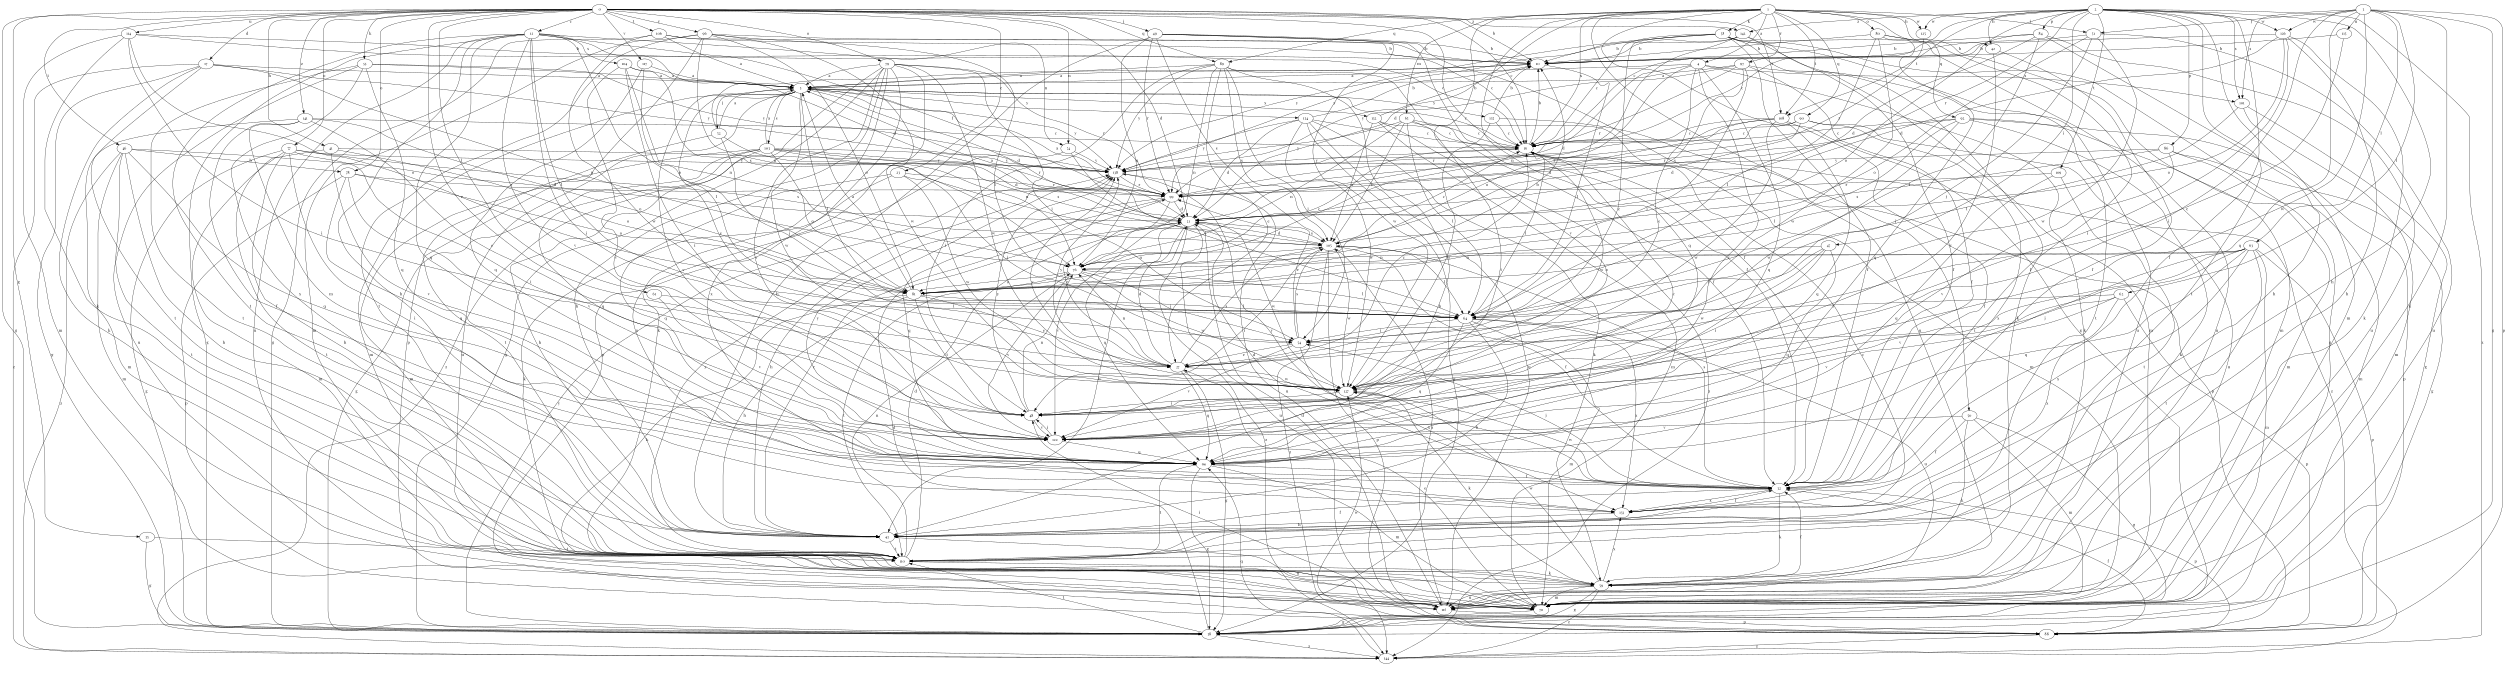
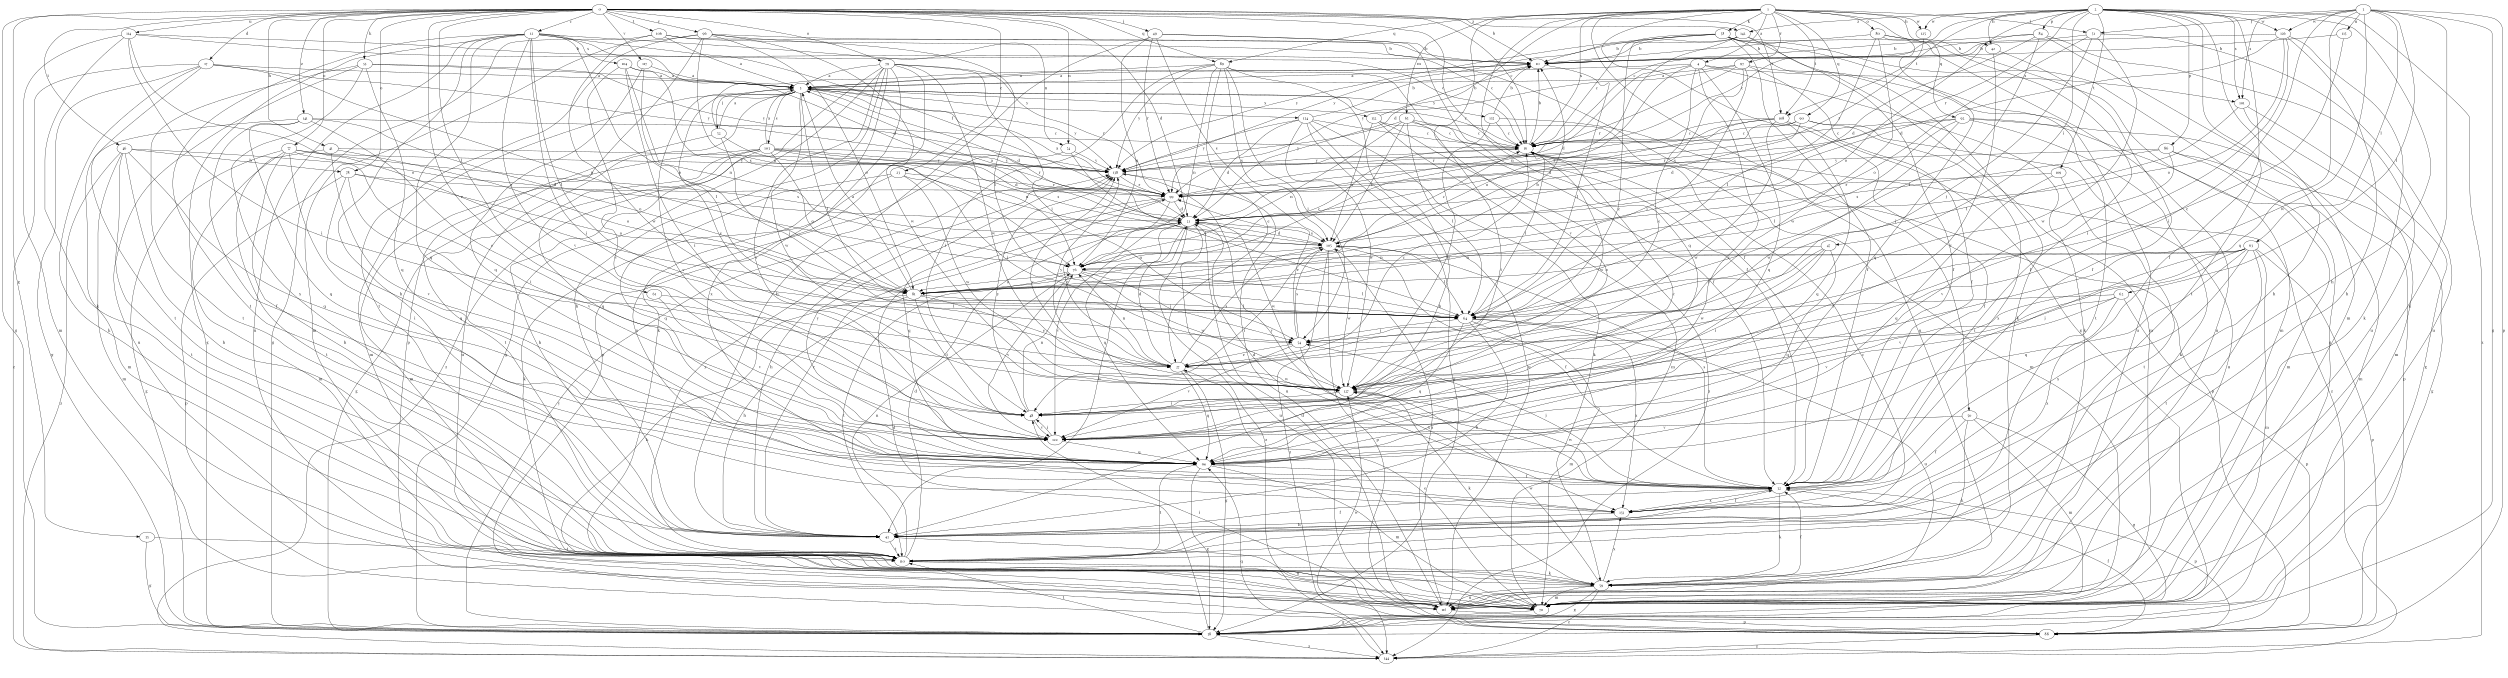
edge "49" -> "10": removed, label "b"
edge "49" -> "127": removed, label "w"
edge "141" -> "94": label "m" -> "q"
